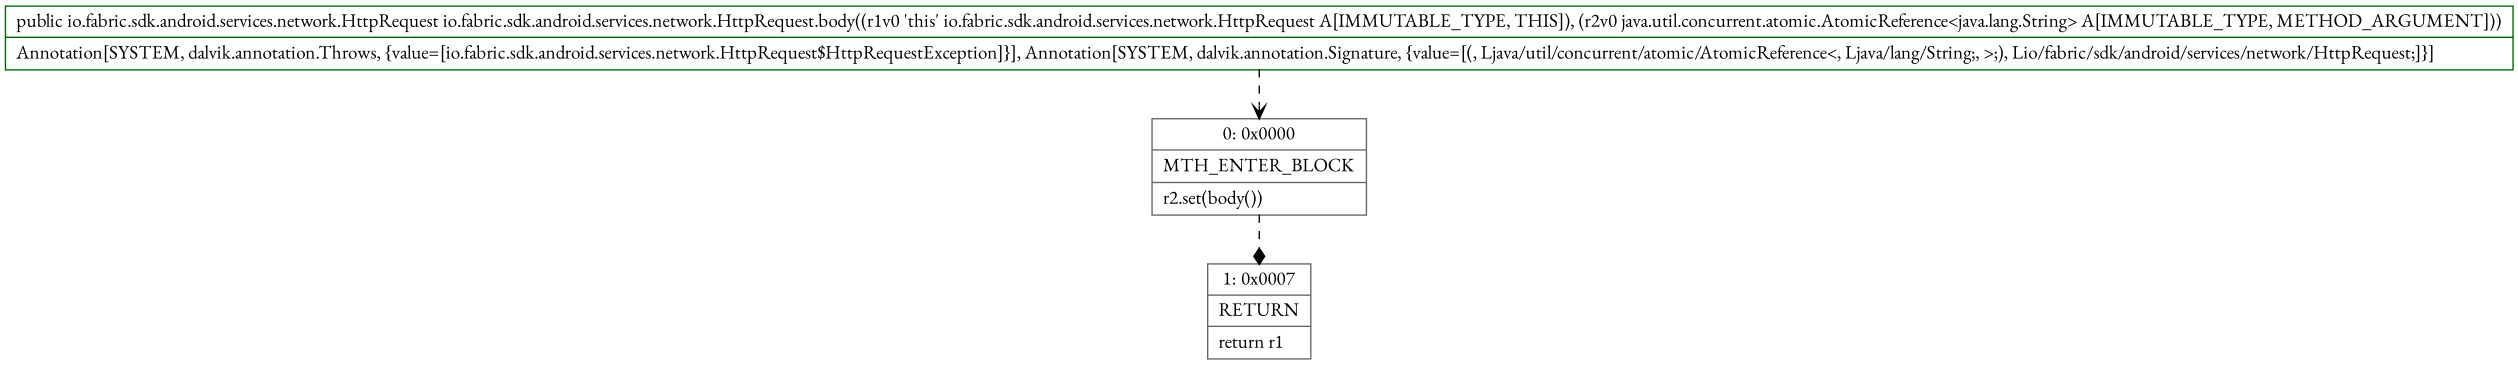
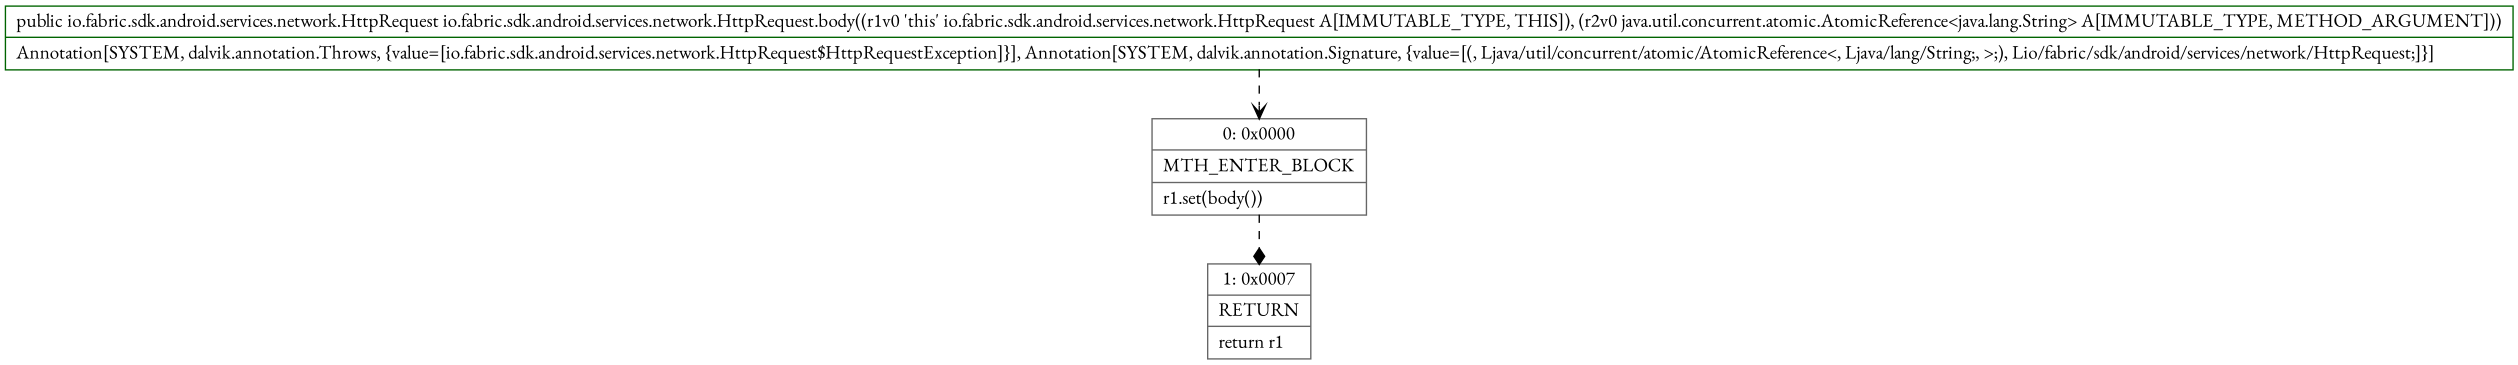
node "0: 0x0000": text "r2.set(body())" -> "r1.set(body())"
